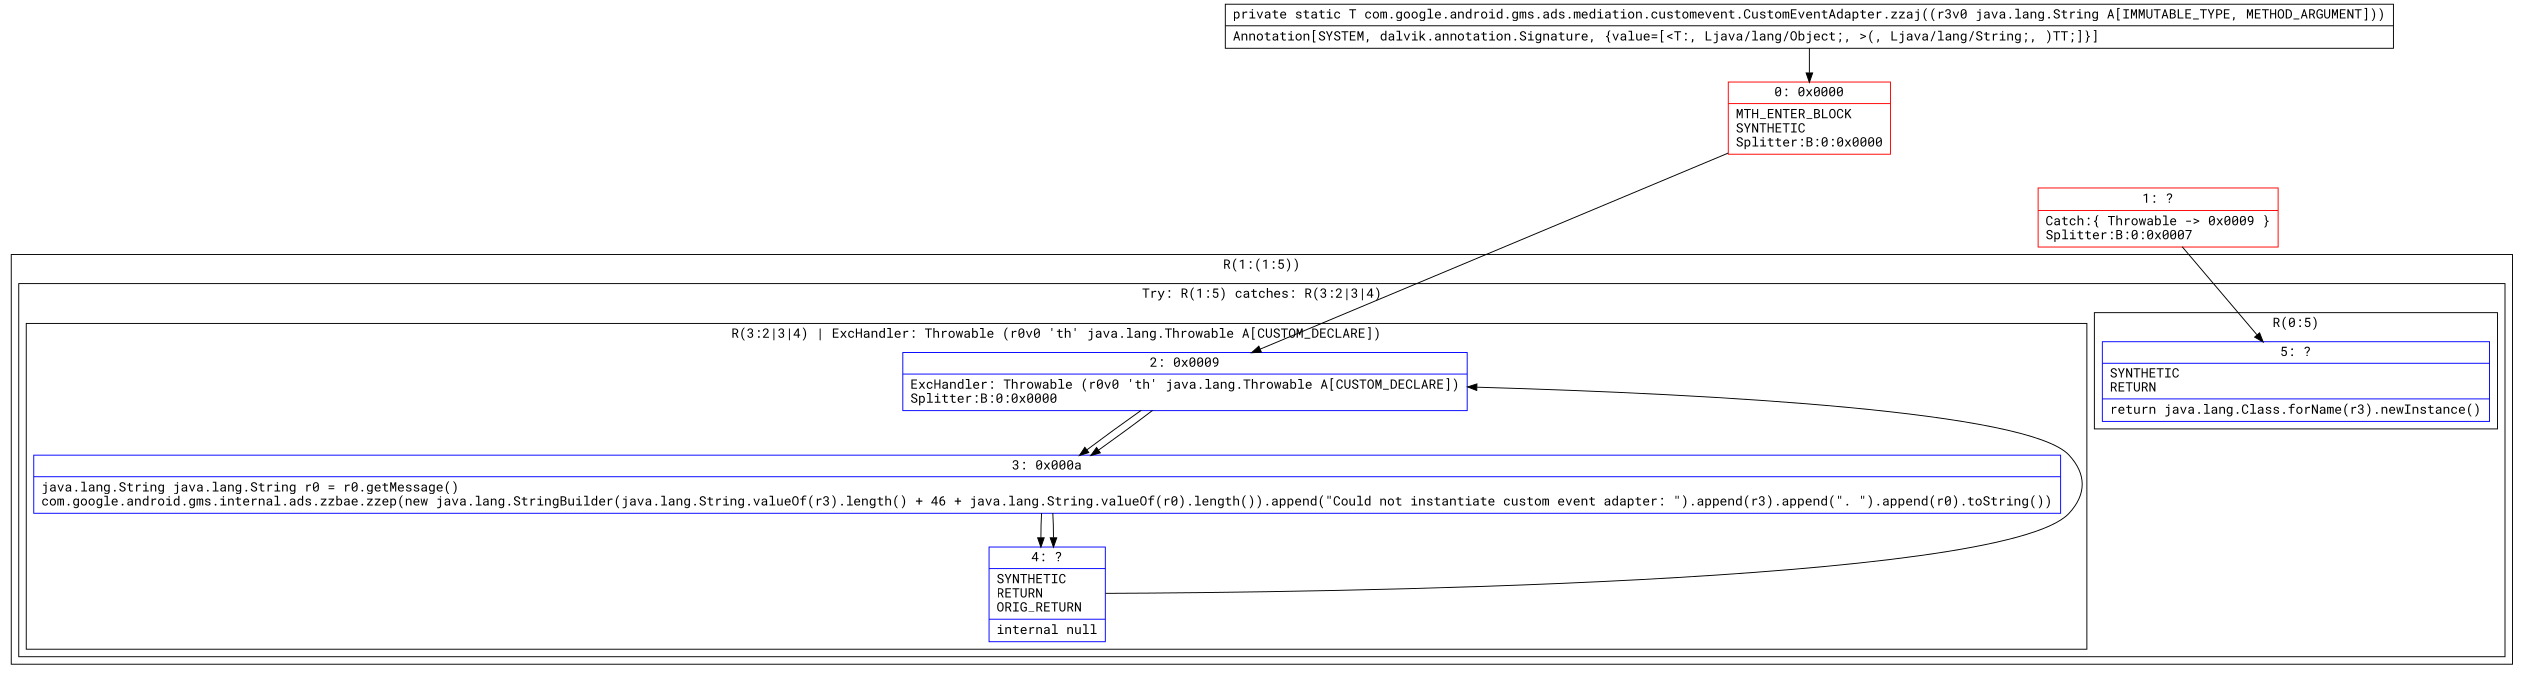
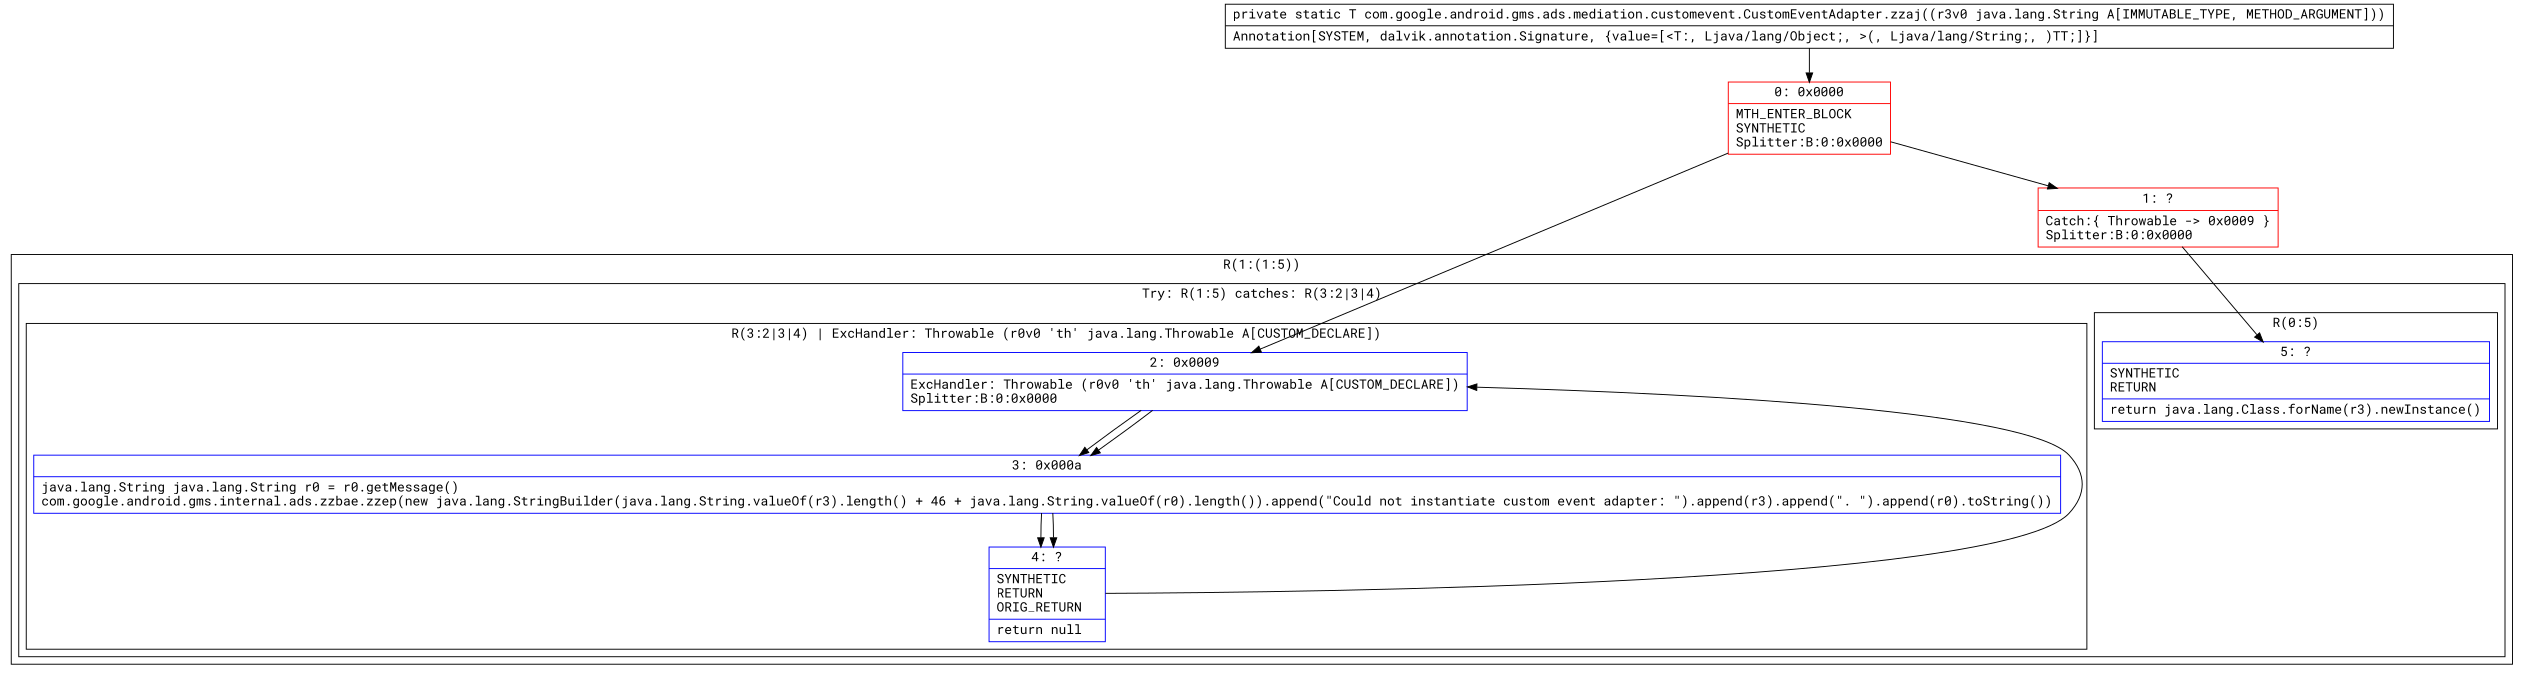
edge "0: 0x0000" -> "1: ?": added
node "1: ?": text "Splitter:B:0:0x0007" -> "Splitter:B:0:0x0000"
node "4: ?": text "internal null" -> "return null"
